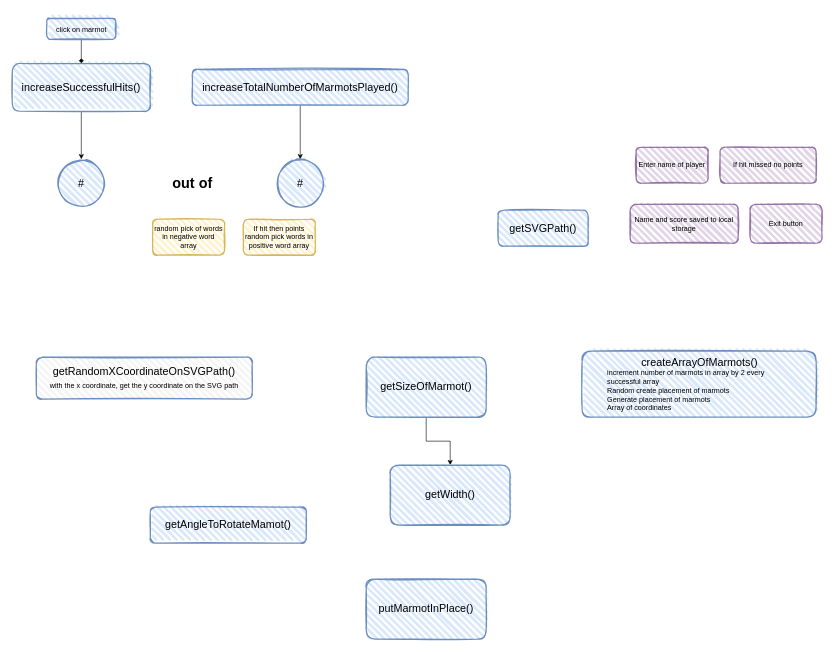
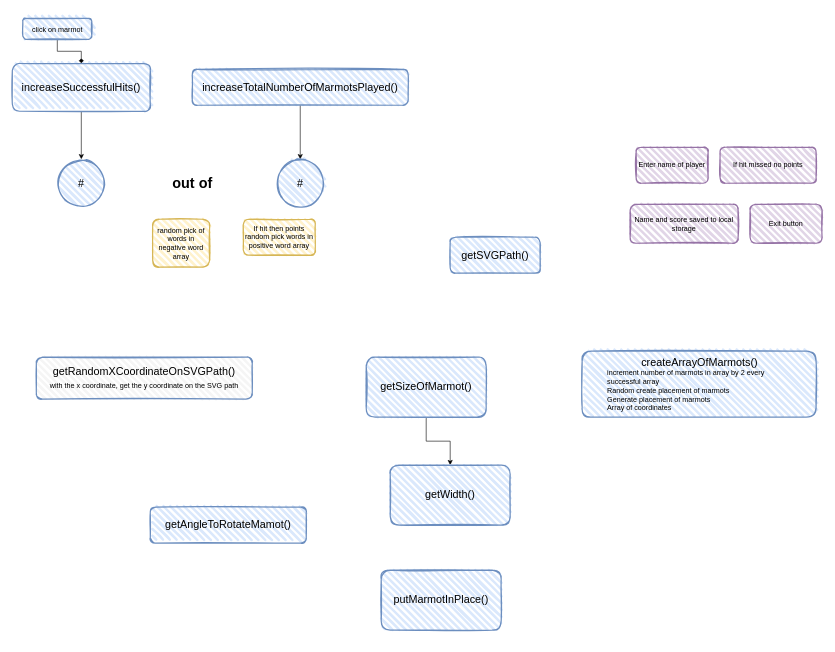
node "click on marmot": moved (81, 29) -> (57, 29)
node "getSVGPath()": moved (543, 228) -> (495, 255)
node "random pick of words in negative word array": size 72x36 -> 57x48
node "putMarmotInPlace()": moved (426, 609) -> (441, 600)
